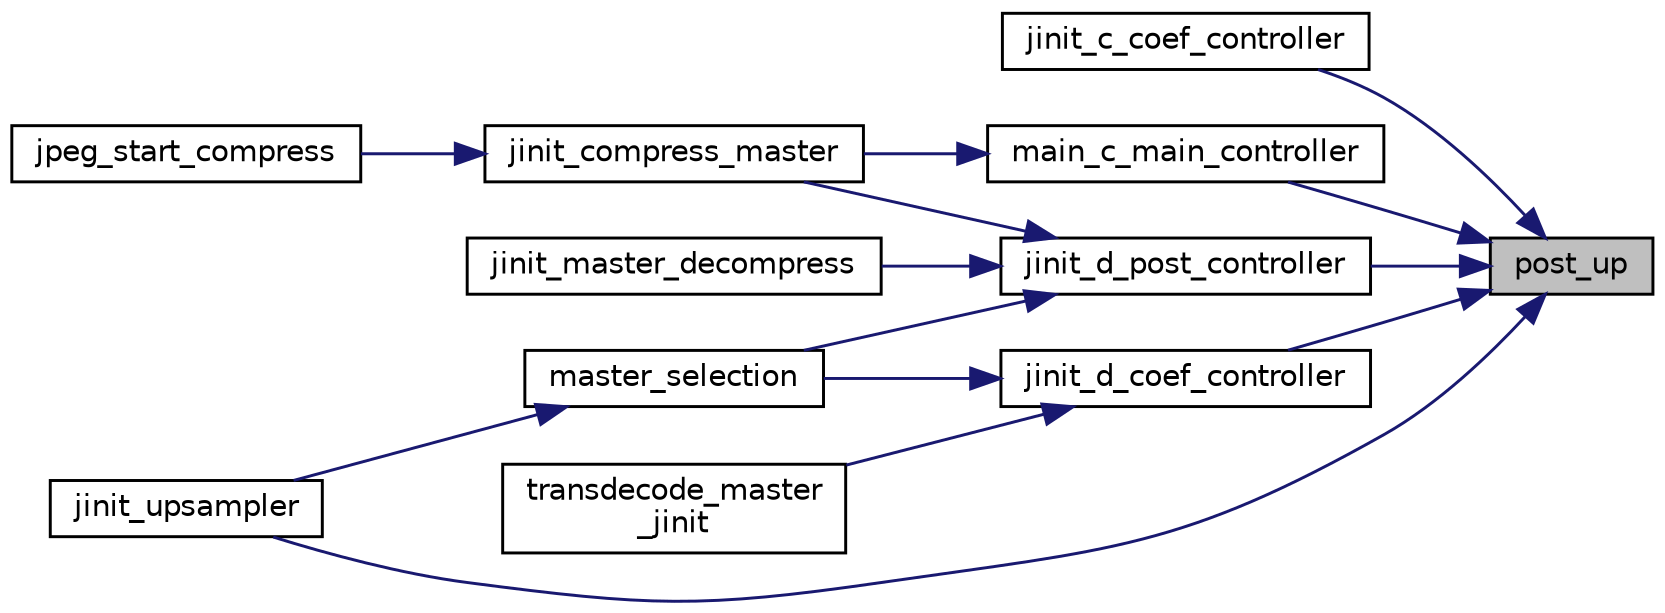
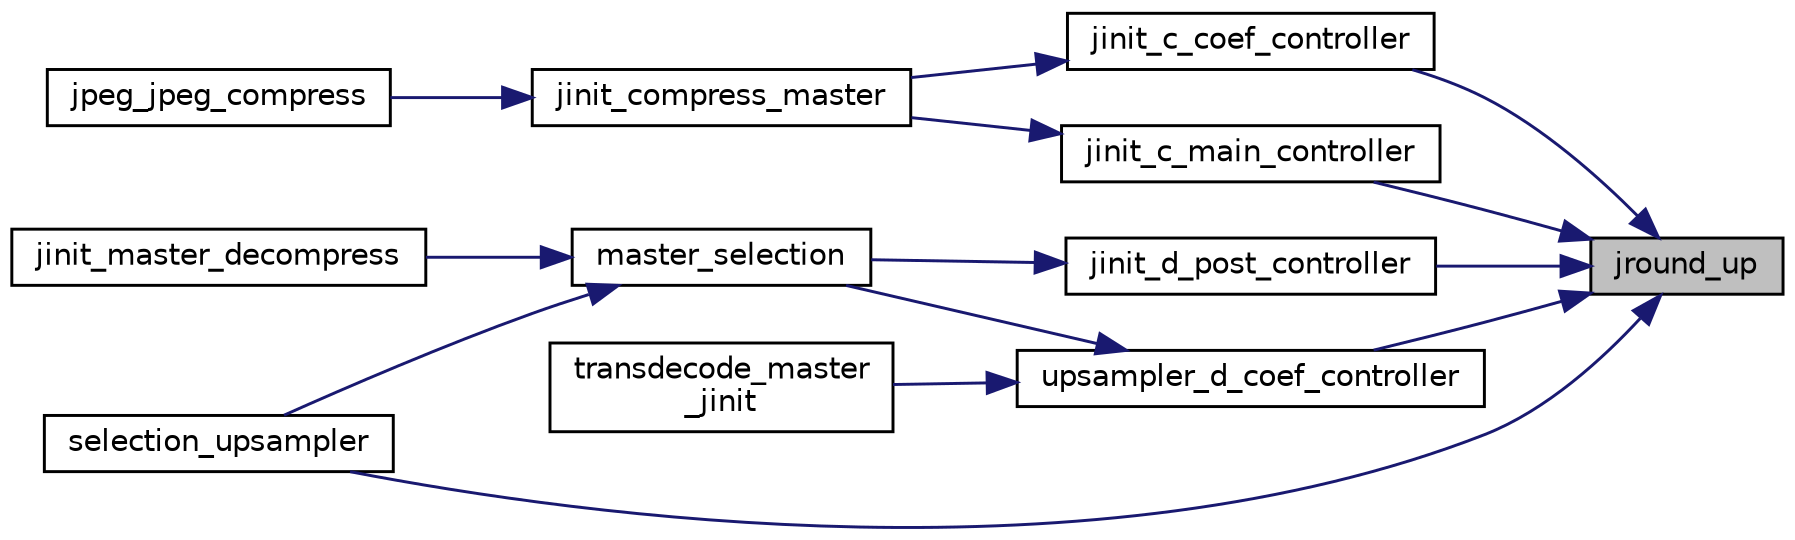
node "jpeg_start_compress": label "jpeg_start_compress" -> "jpeg_jpeg_compress"
node "main_c_main_controller": label "main_c_main_controller" -> "jinit_c_main_controller"
edge "jinit_compress_master" -> "jinit_d_post_controller": now "jinit_compress_master" -> "jinit_c_coef_controller"
edge "jinit_master_decompress" -> "jinit_d_post_controller": now "jinit_master_decompress" -> "master_selection"
node "post_up": label "post_up" -> "jround_up"
node "jinit_d_coef_controller": label "jinit_d_coef_controller" -> "upsampler_d_coef_controller"
node "jinit_upsampler": label "jinit_upsampler" -> "selection_upsampler"
